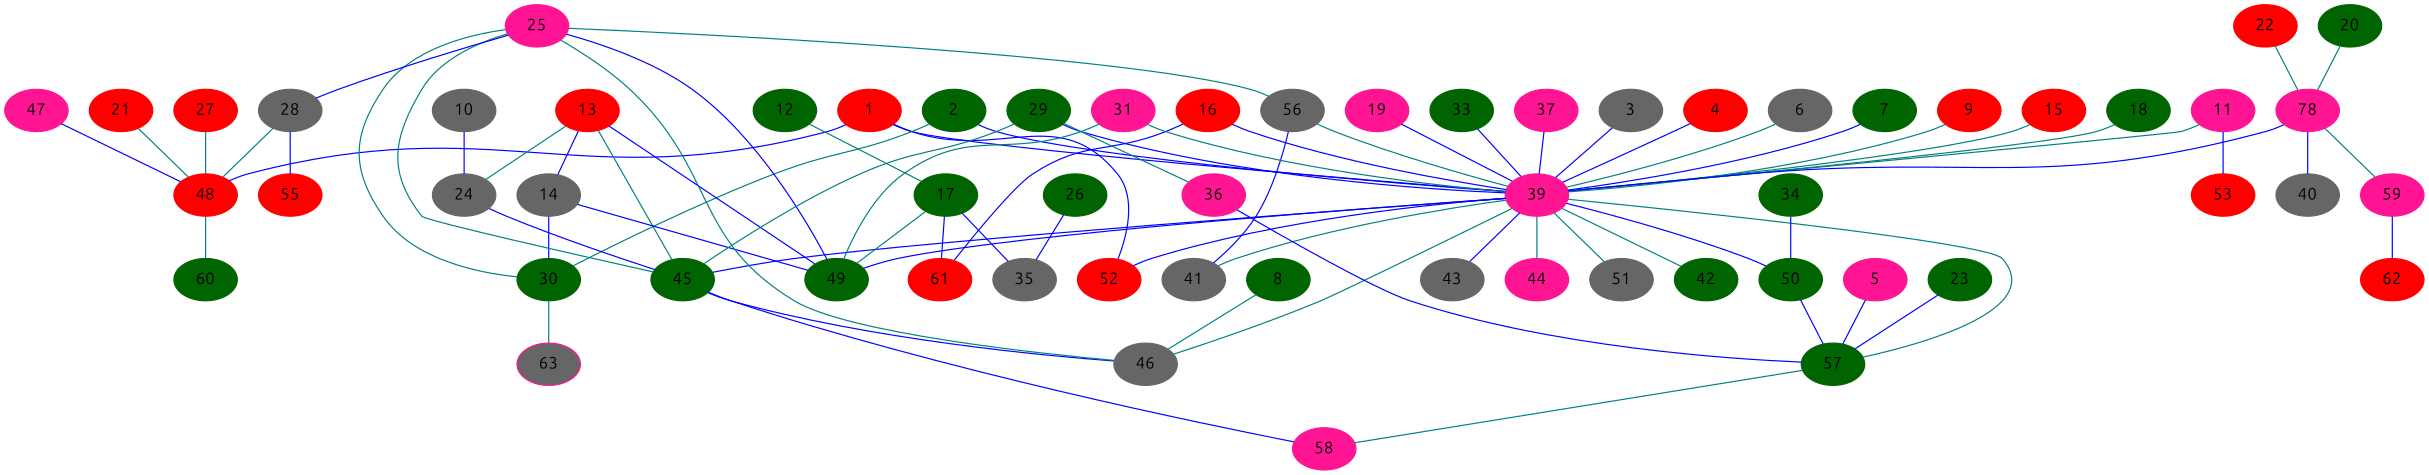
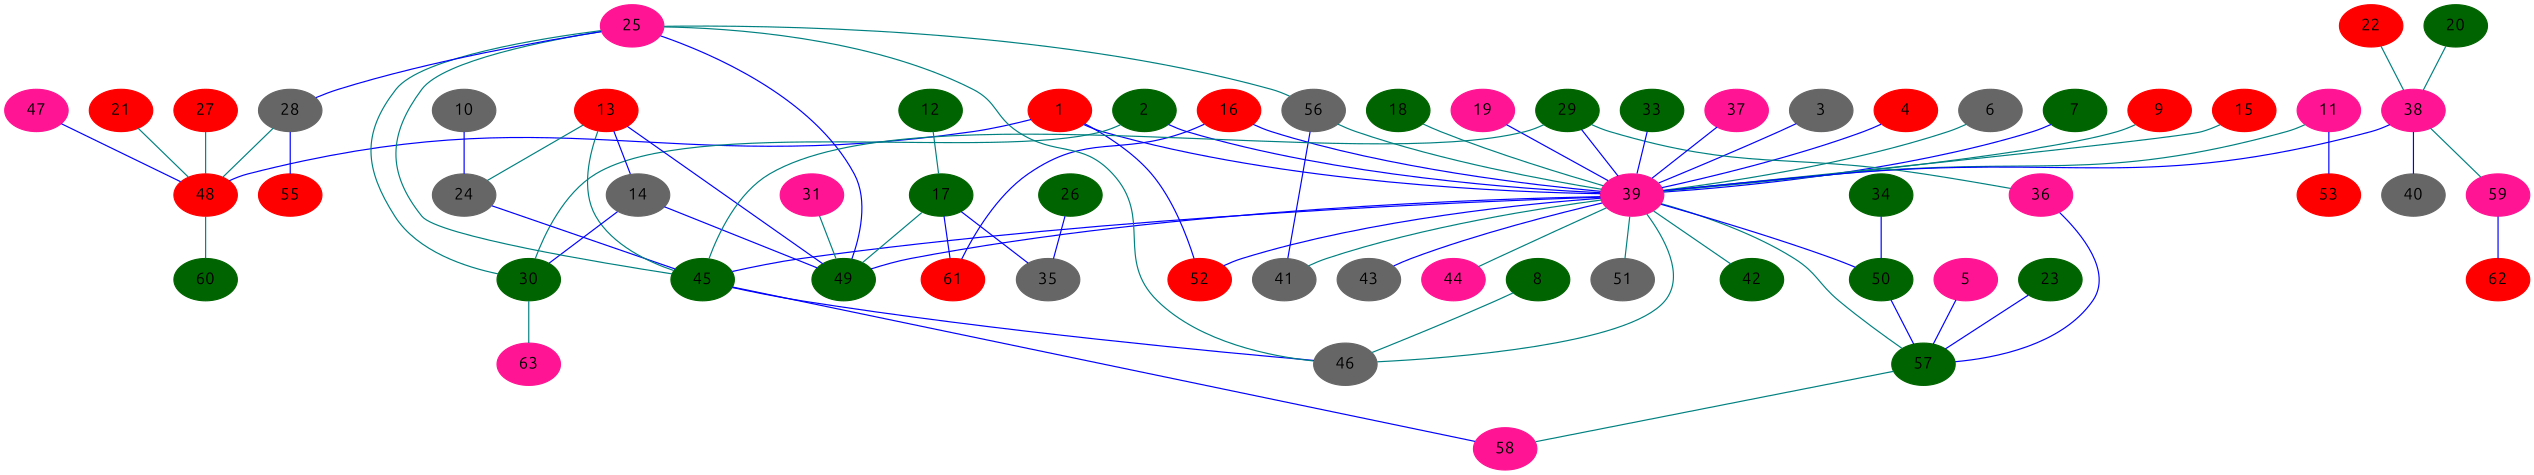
node "78": label "78" -> "38"
edge "31" -- "39": removed
node "63": fillcolor gray40 -> deeppink
